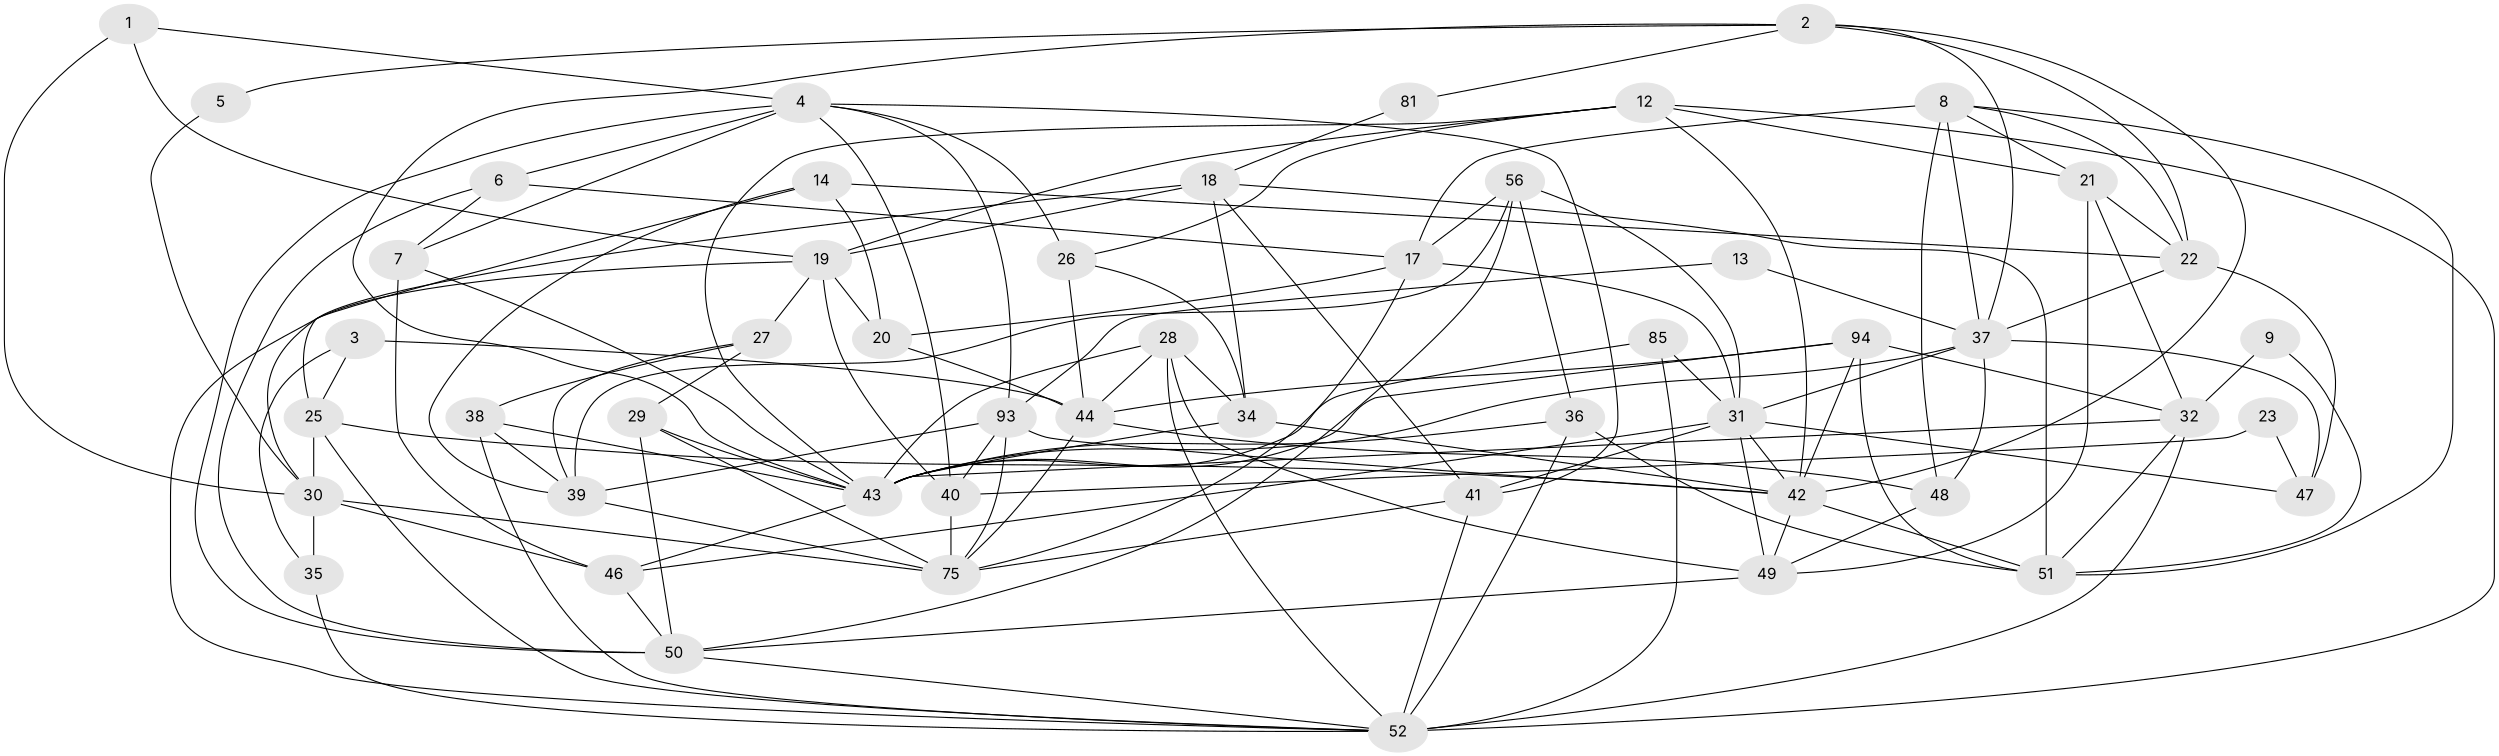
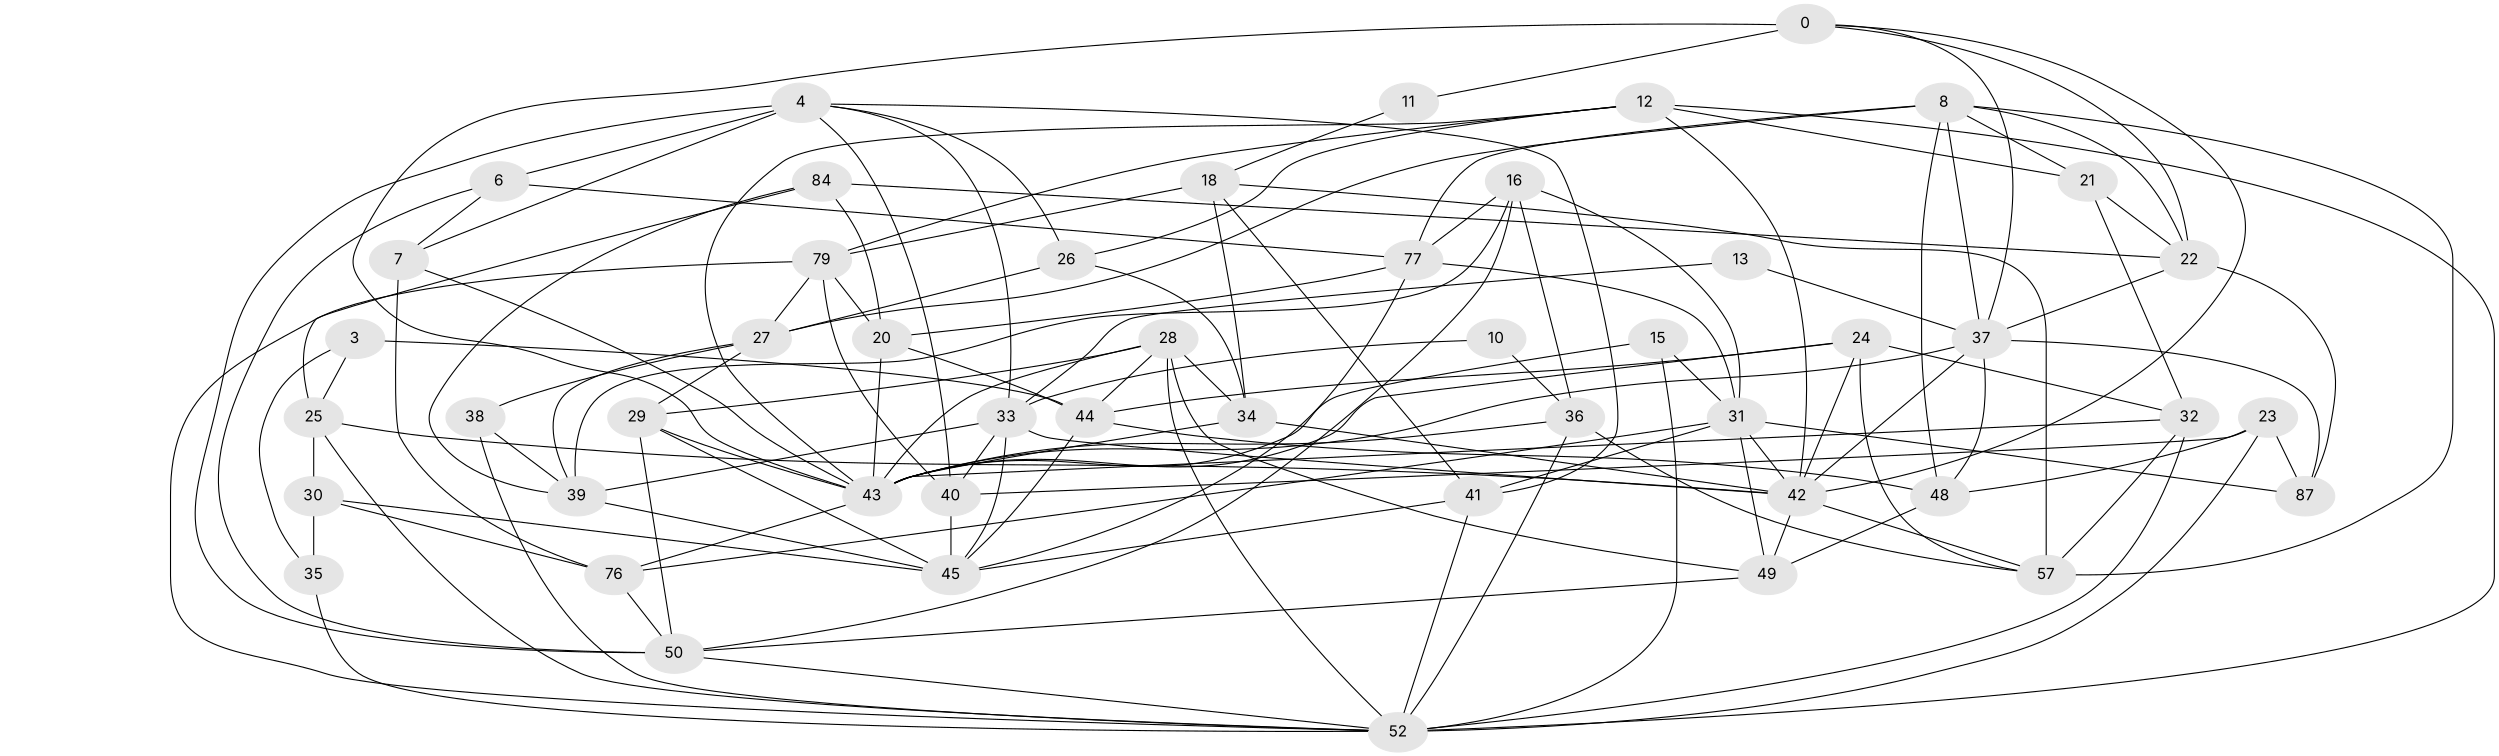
node "1": removed
node "2": label "2" -> "0"
node "5": removed
node "81": label "81" -> "11"
edge "8" -- "27": added
node "14": label "14" -> "84"
node "56": label "56" -> "16"
edge "18" -- "30": removed
node "19": label "19" -> "79"
node "17": label "17" -> "77"
edge "26" -- "44": now "26" -- "27"
node "10": added
node "85": label "85" -> "15"
node "94": label "94" -> "24"
node "9": removed
edge "37" -- "31": now "37" -- "42"
edge "28" -- "29": added
node "93": label "93" -> "33"
edge "38" -- "43": now "20" -- "43"
edge "23" -- "48": added
edge "21" -- "49": removed
node "47": label "47" -> "87"
node "46": label "46" -> "76"
node "75": label "75" -> "45"
node "51": label "51" -> "57"
edge "23" -- "52": added
